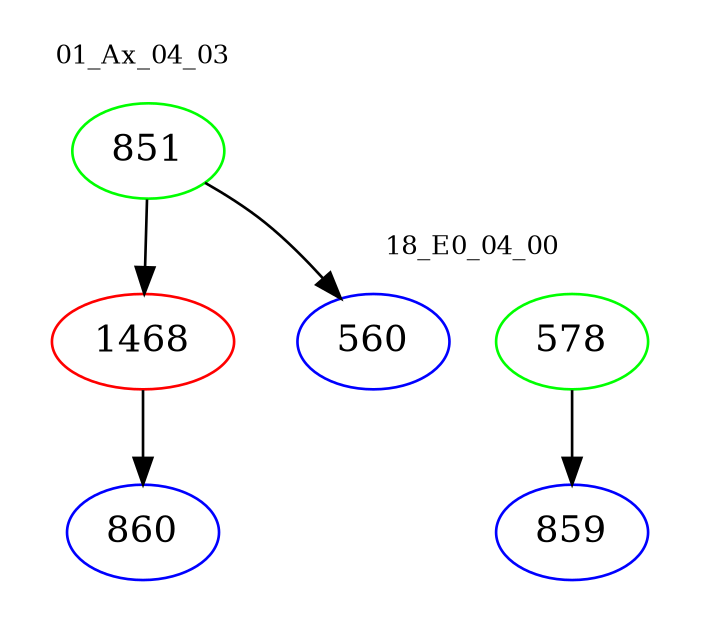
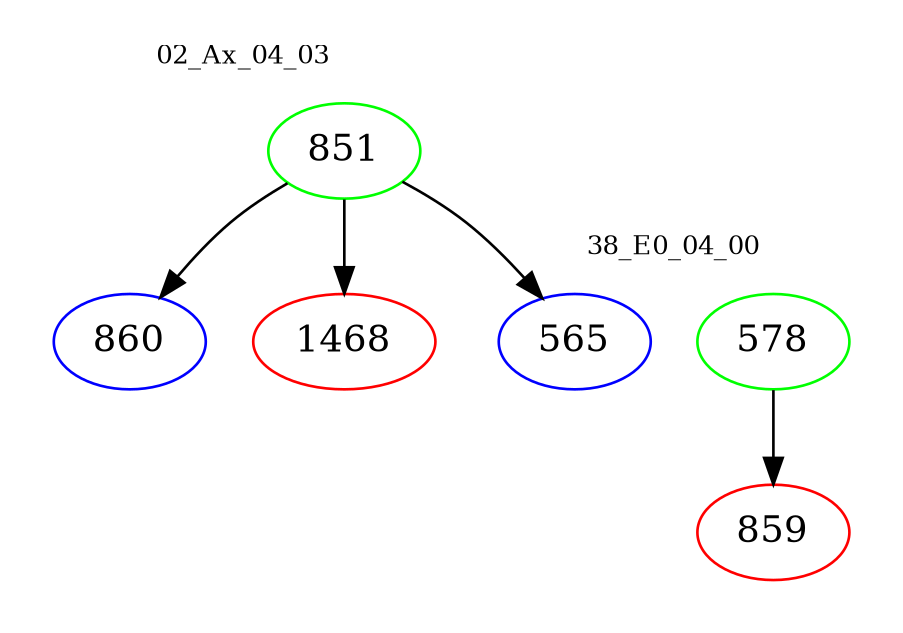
cluster "01_Ax_04_03": label "01_Ax_04_03" -> "02_Ax_04_03"
cluster "18_E0_04_00": label "18_E0_04_00" -> "38_E0_04_00"
node "560": label "560" -> "565"
edge "1468" -> "860": now "851" -> "860"
node "859": color blue -> red
